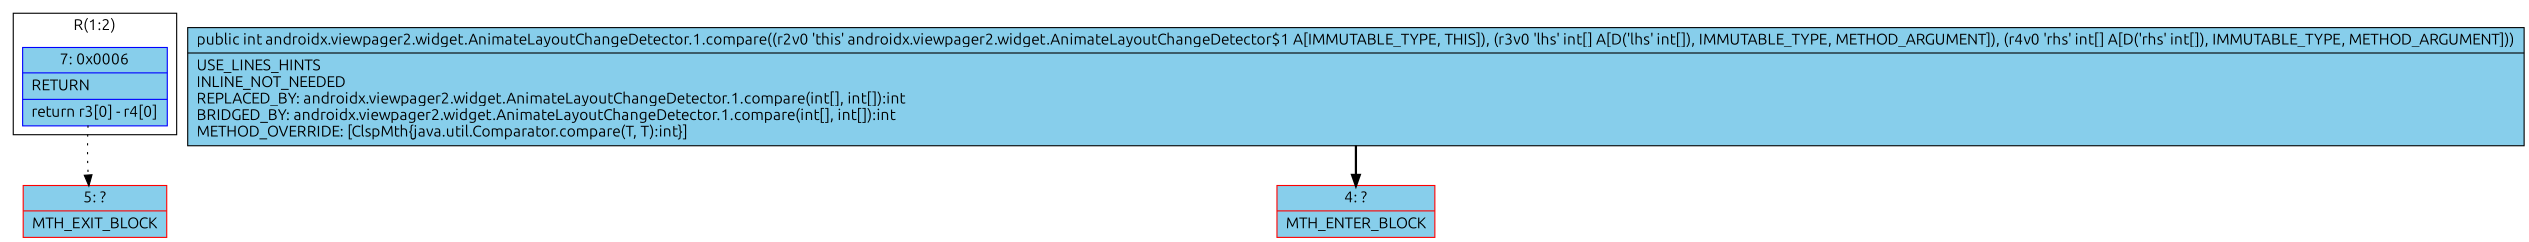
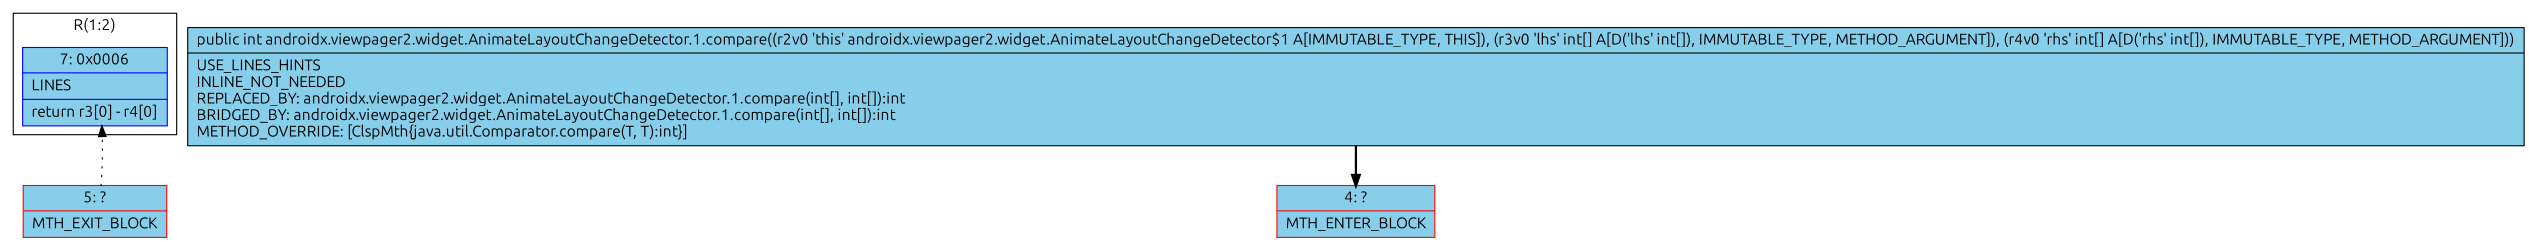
node "7: 0x0006": text "RETURN" -> "LINES"
edge "7: 0x0006" -> "5: ?": reversed
